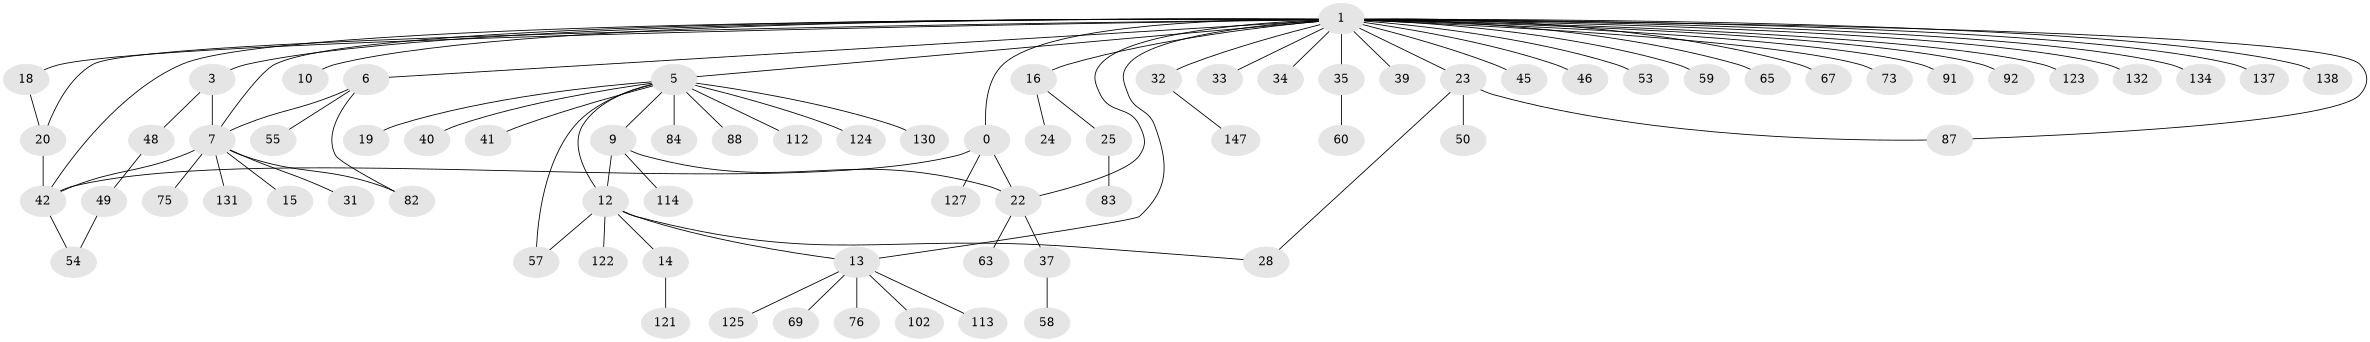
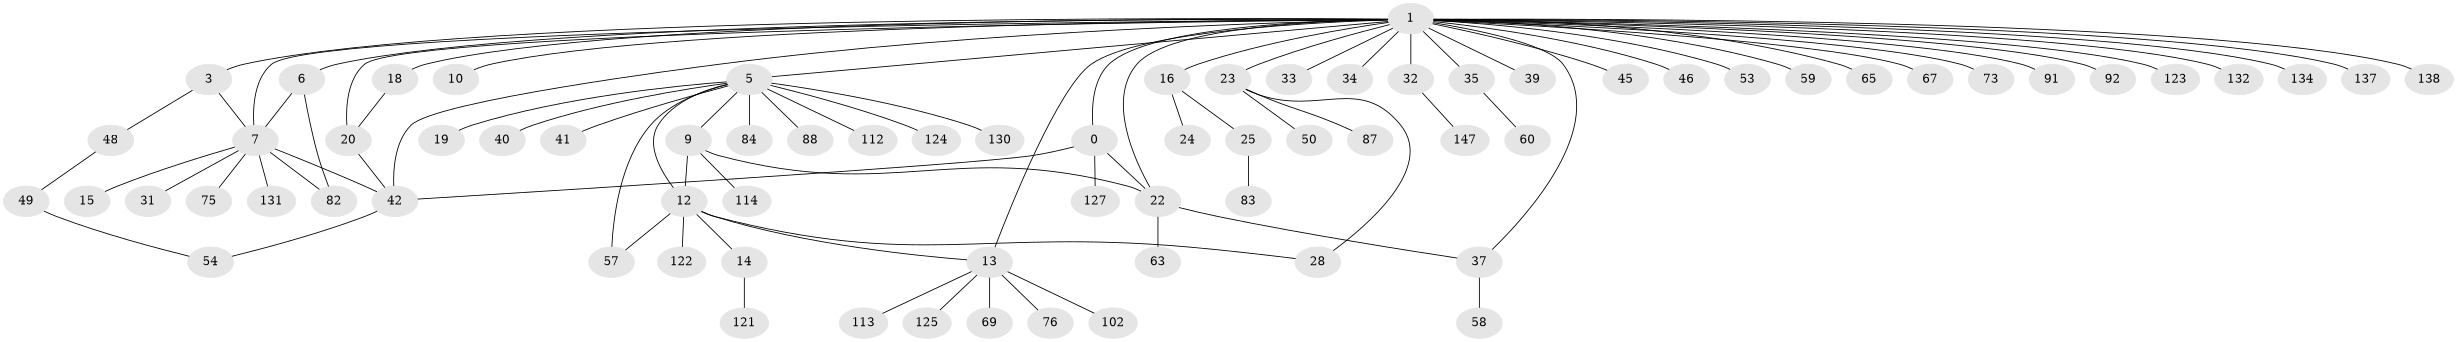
edge "1" -- "87": now "1" -- "37"
node "55": removed
